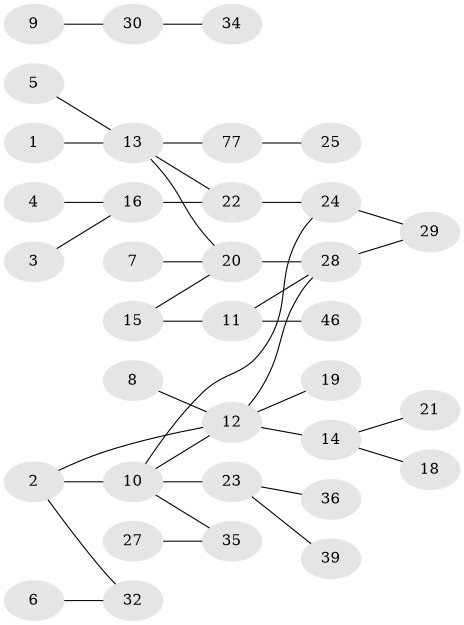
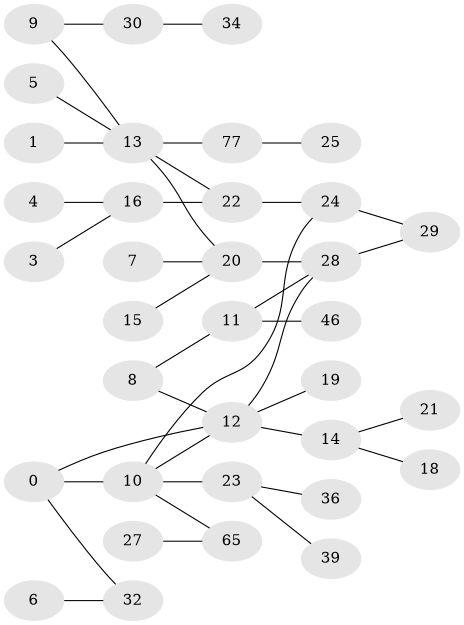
edge "9" -- "13": added
edge "15" -- "11": now "8" -- "11"
node "2": label "2" -> "0"
node "35": label "35" -> "65"
